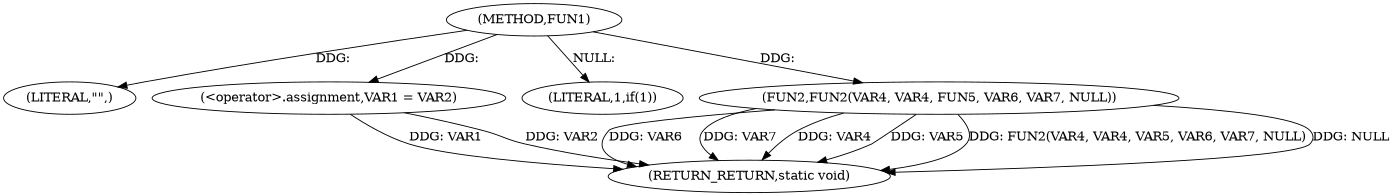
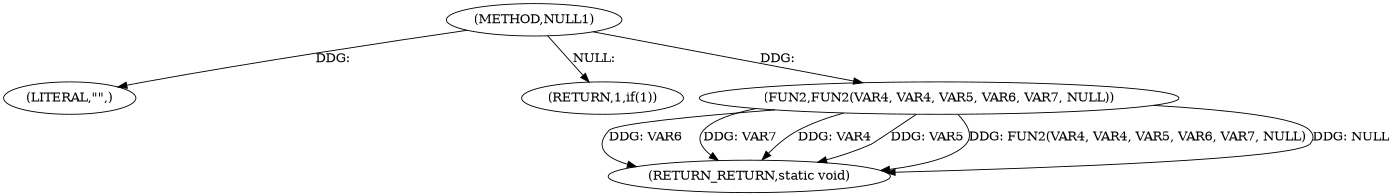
node "(METHOD,FUN1)": label "(METHOD,FUN1)" -> "(METHOD,NULL1)"
node "(<operator>.assignment,VAR1 = VAR2)": removed
node "(LITERAL,1,if(1))": label "(LITERAL,1,if(1))" -> "(RETURN,1,if(1))"
node "(FUN2,FUN2(VAR4, VAR4, FUN5, VAR6, VAR7, NULL))": label "(FUN2,FUN2(VAR4, VAR4, FUN5, VAR6, VAR7, NULL))" -> "(FUN2,FUN2(VAR4, VAR4, VAR5, VAR6, VAR7, NULL))"
